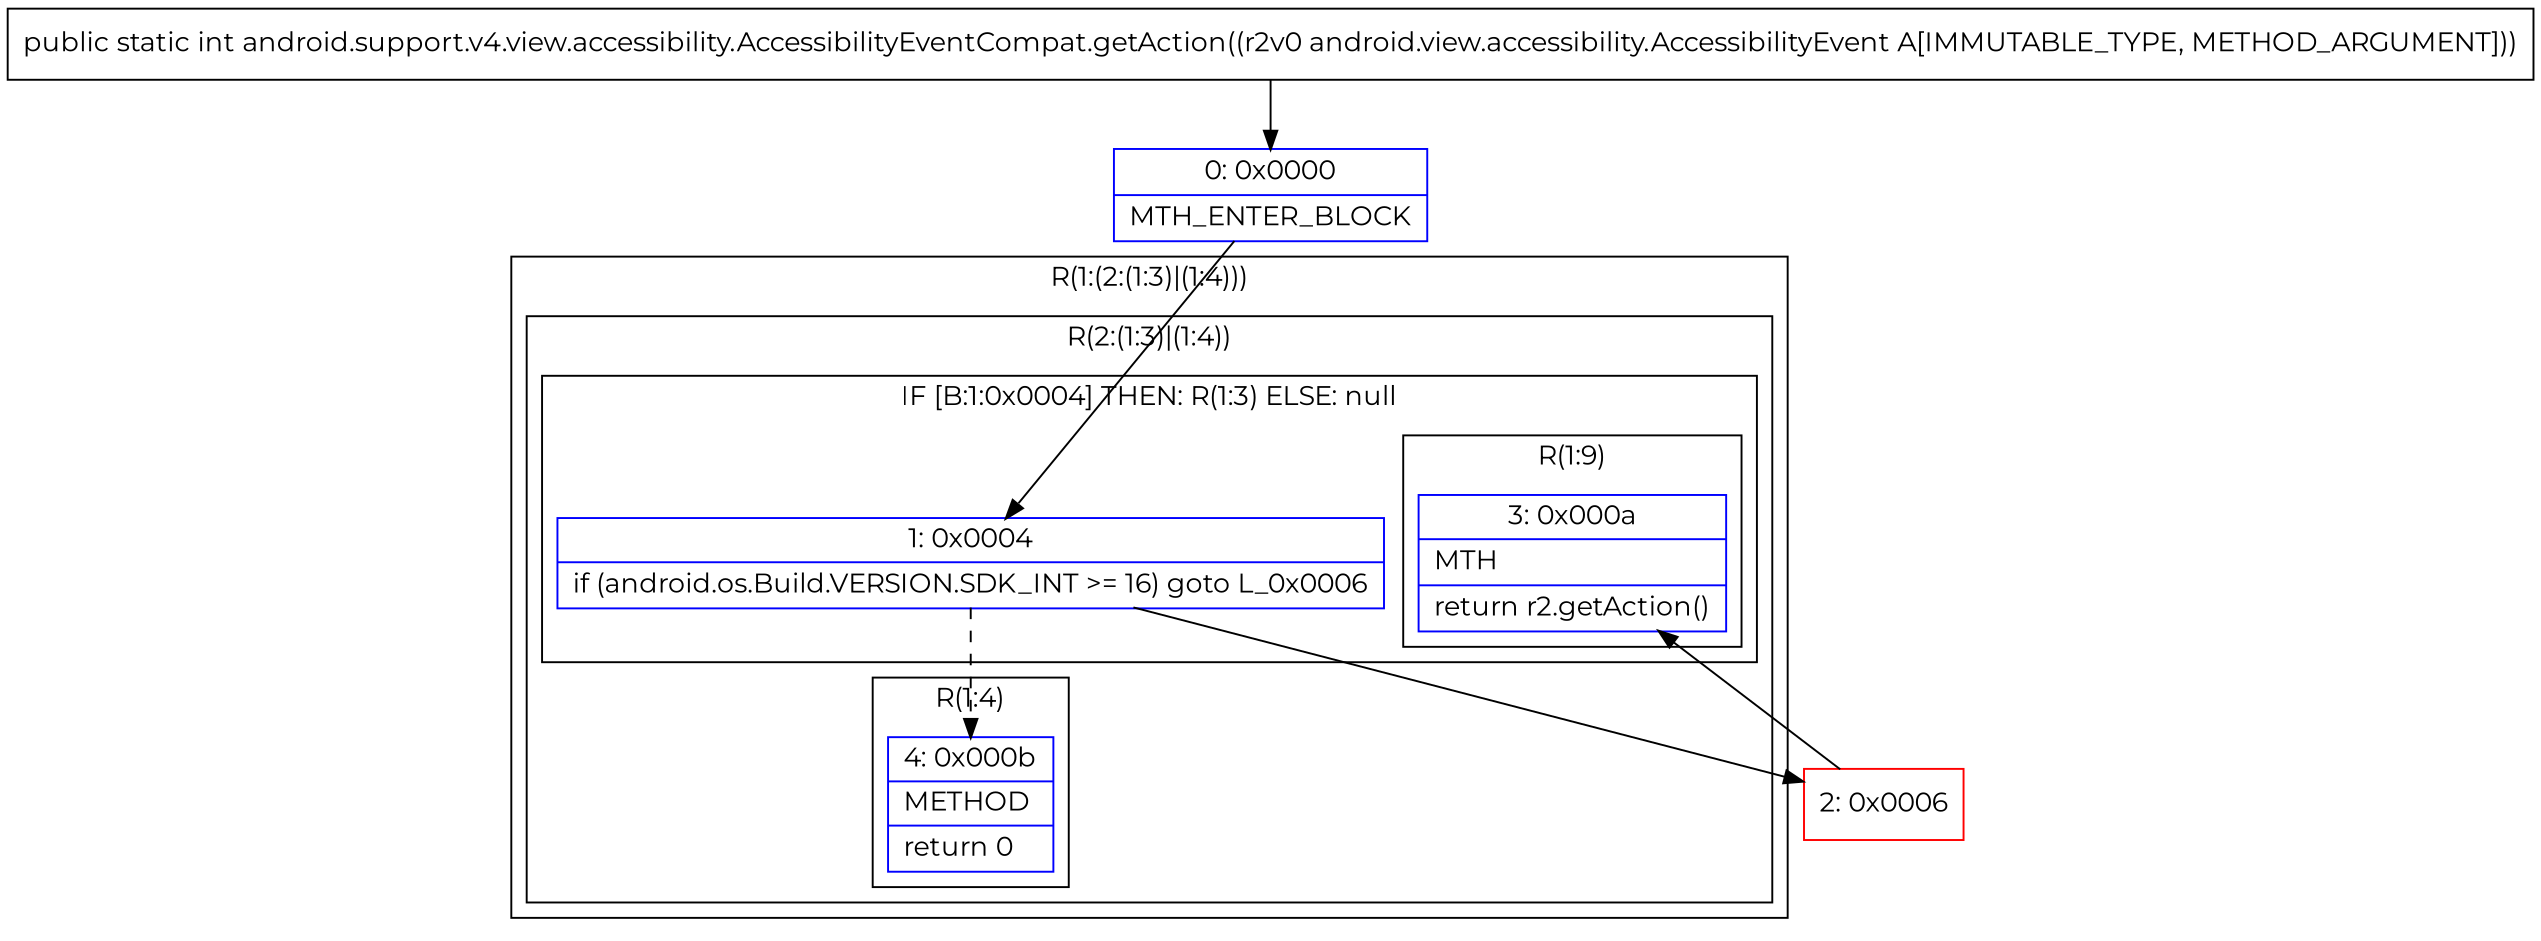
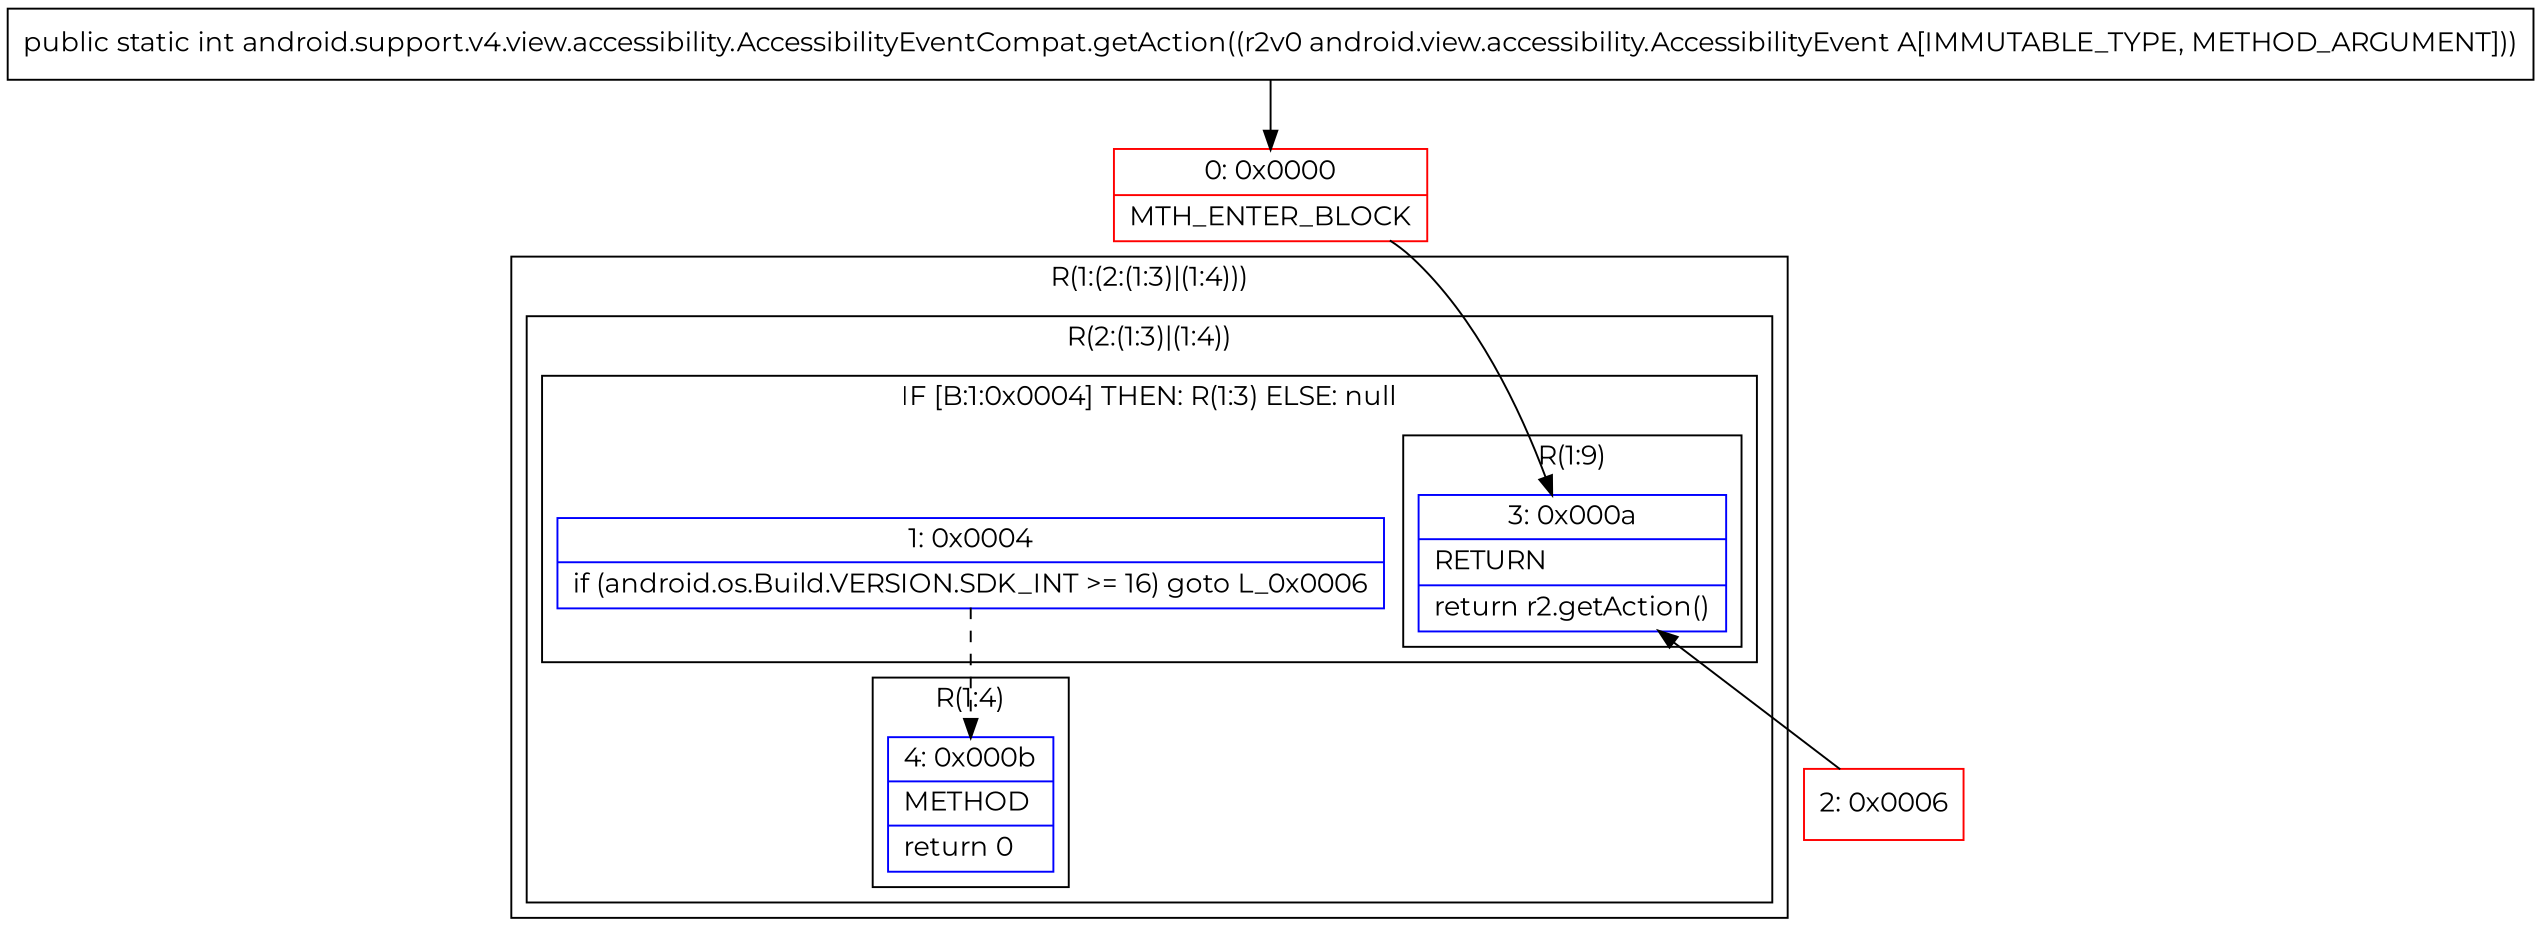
node "0: 0x0000": color blue -> red
edge "0: 0x0000" -> "1: 0x0004": now "0: 0x0000" -> "3: 0x000a"
node "3: 0x000a": text "MTH" -> "RETURN"
edge "1: 0x0004" -> "2: 0x0006": removed
